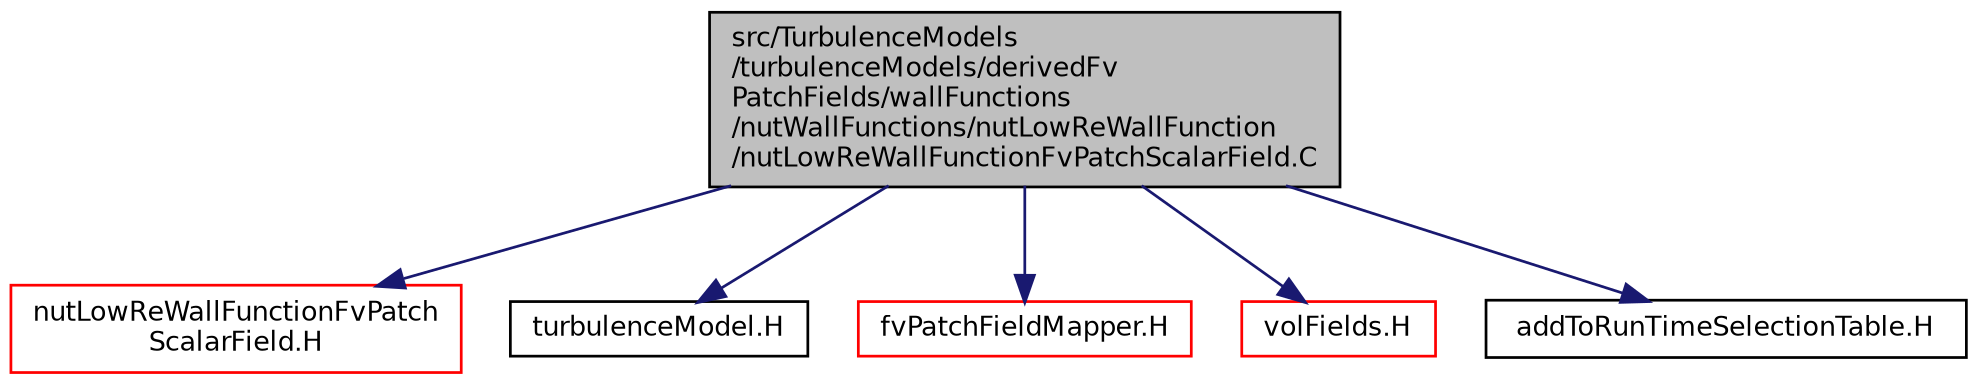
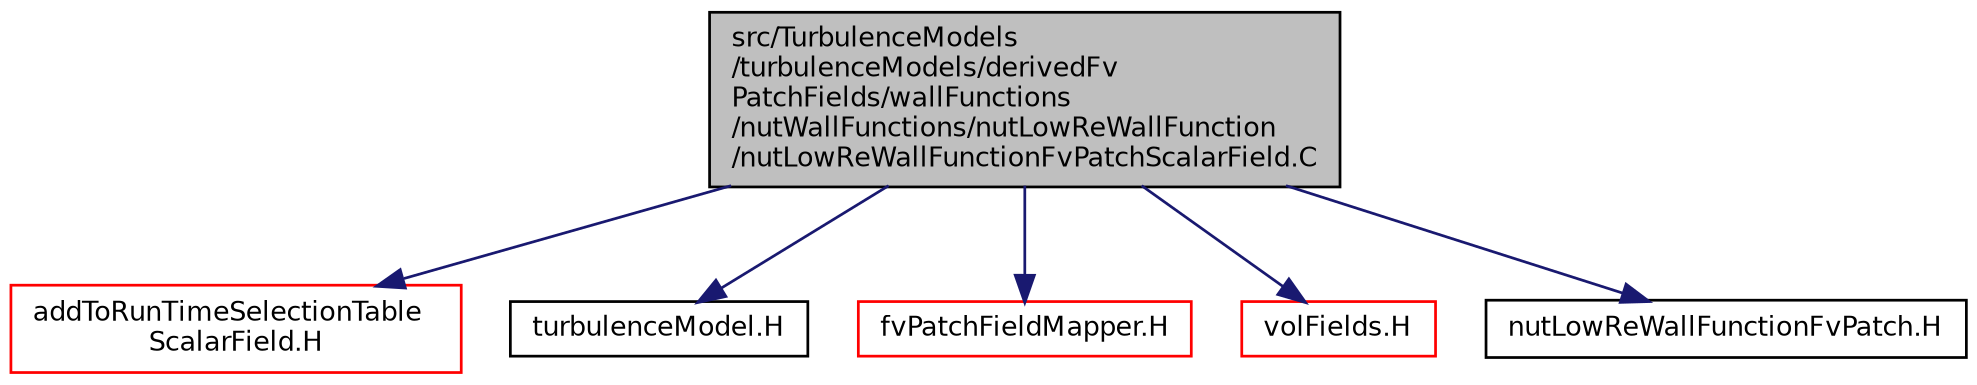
node "nutLowReWallFunctionFvPatch ScalarField.H": label "nutLowReWallFunctionFvPatch ScalarField.H" -> "addToRunTimeSelectionTable ScalarField.H"
node "addToRunTimeSelectionTable.H": label "addToRunTimeSelectionTable.H" -> "nutLowReWallFunctionFvPatch.H"
